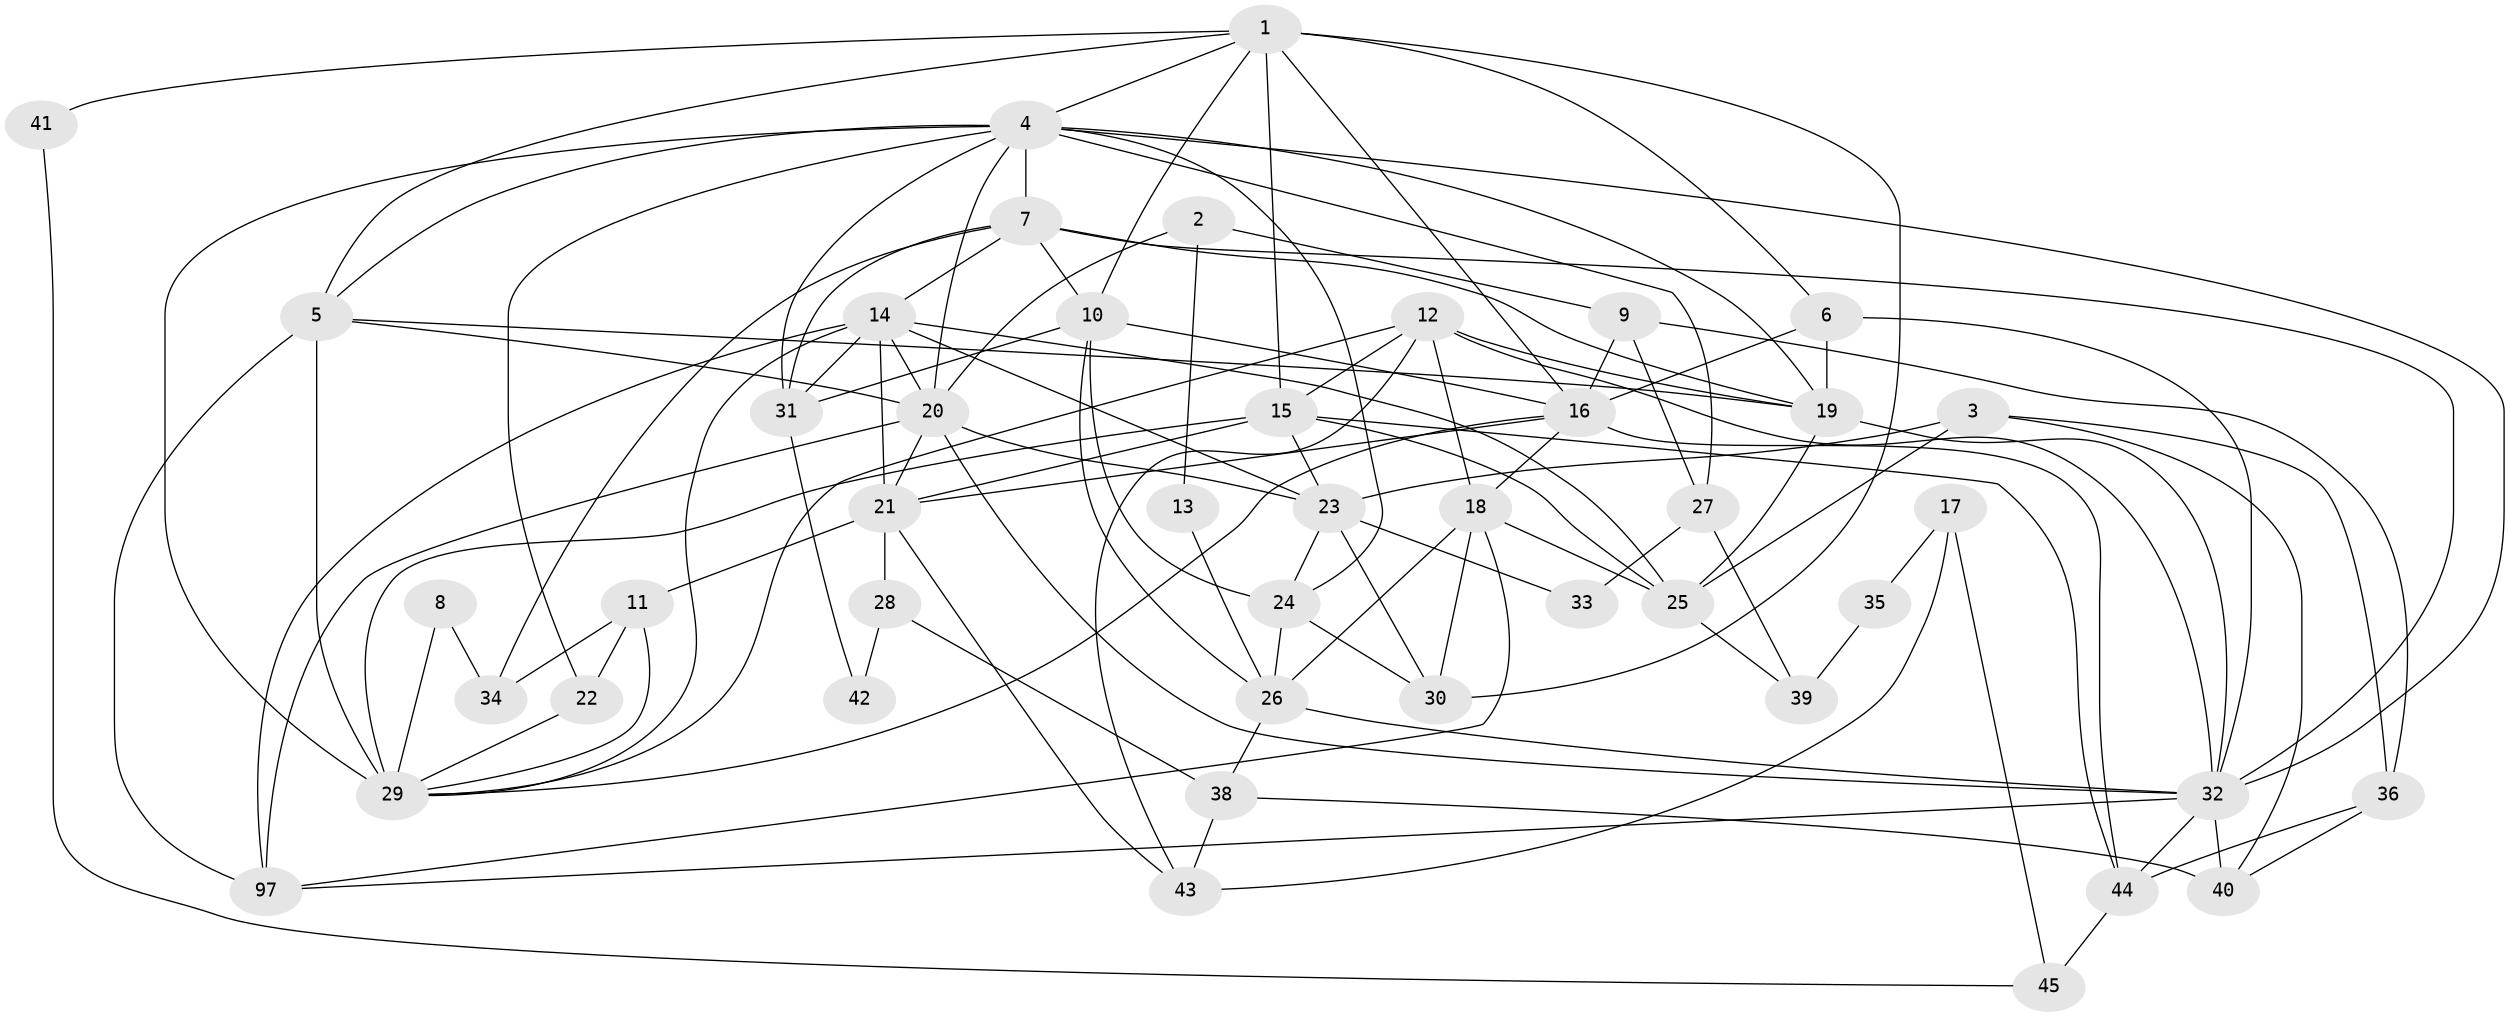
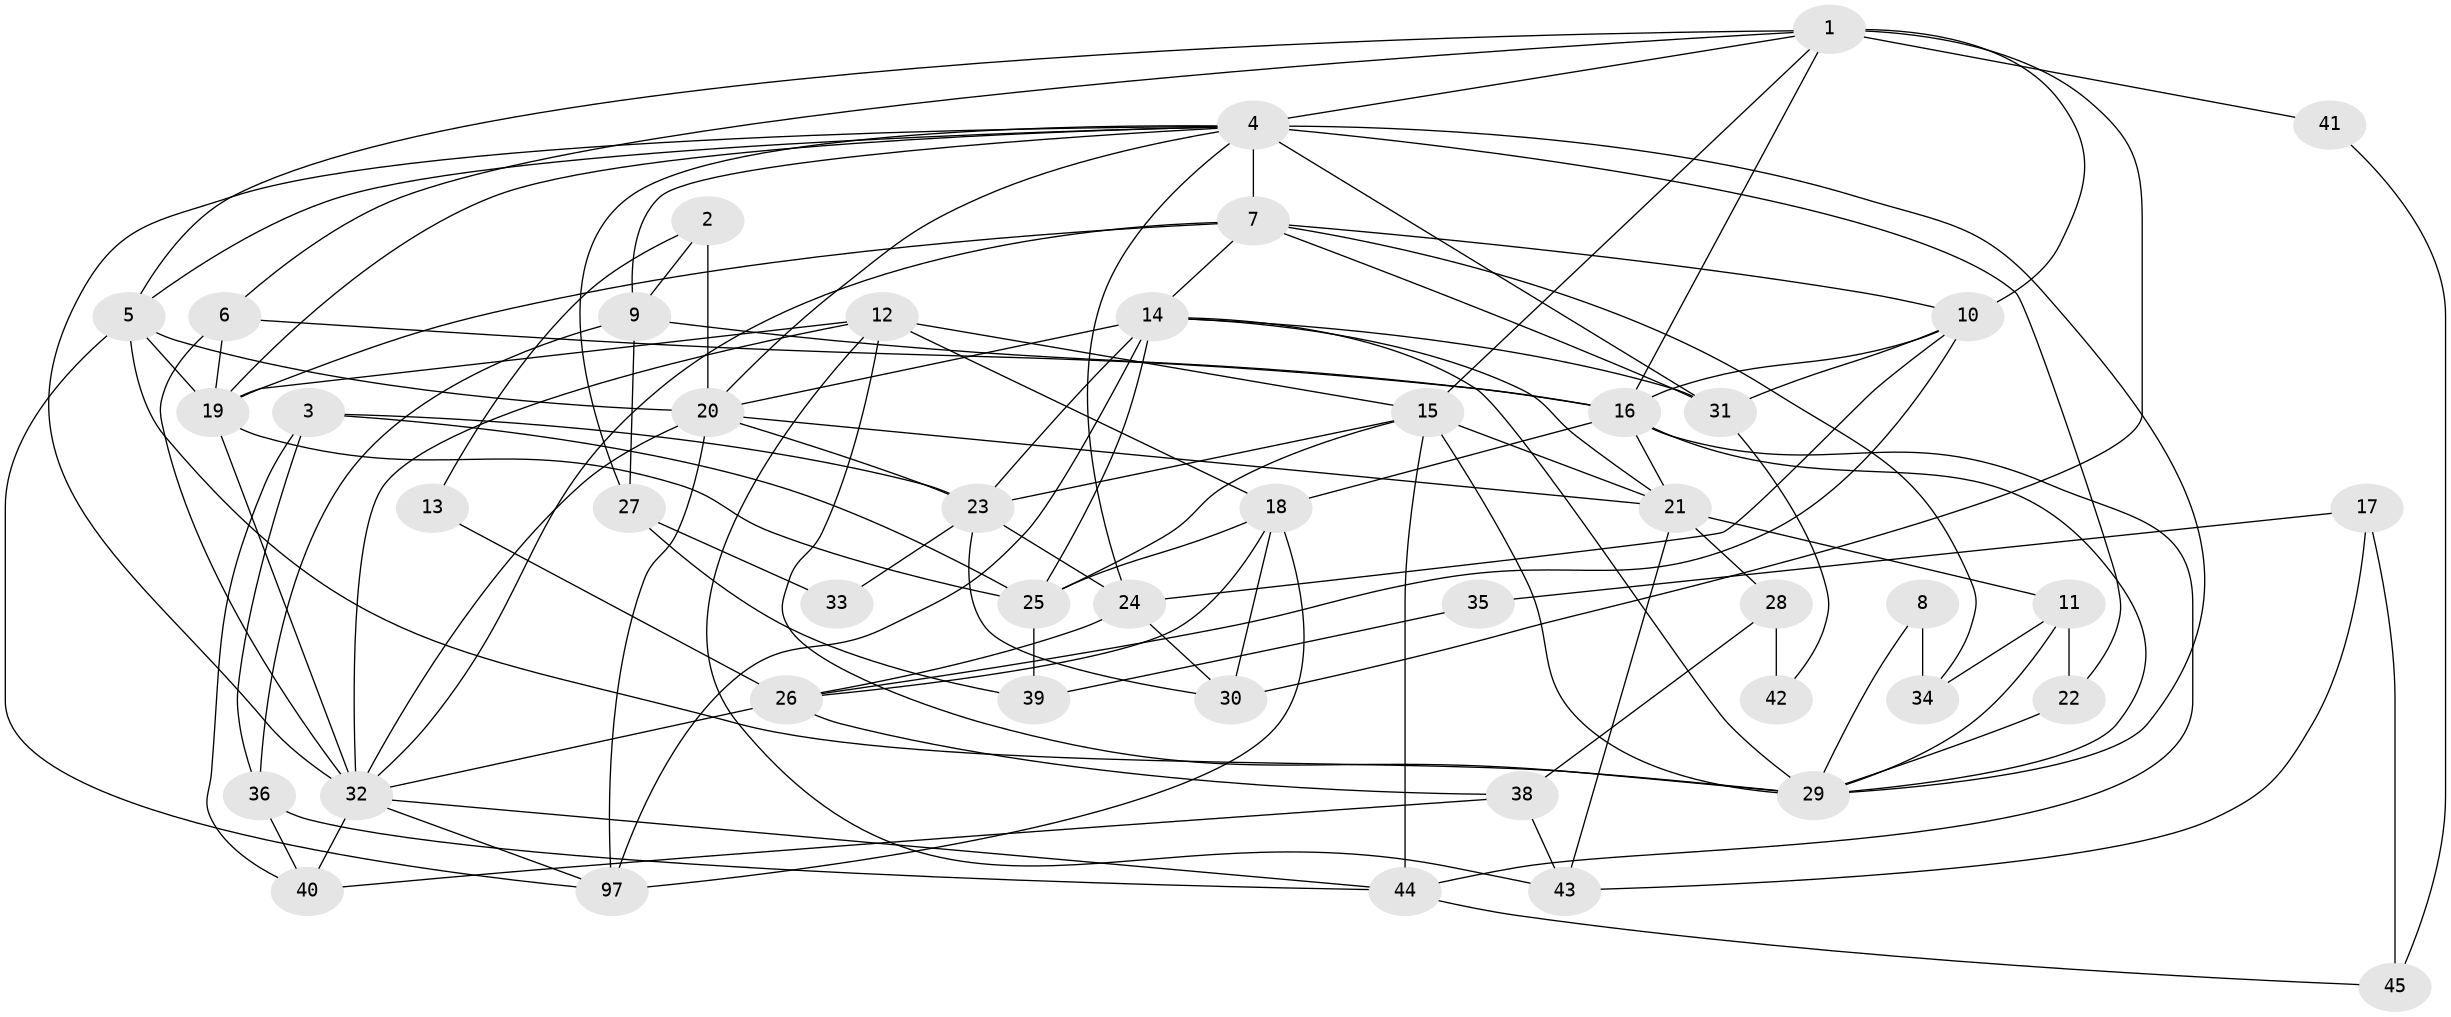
edge "4" -- "9": added
